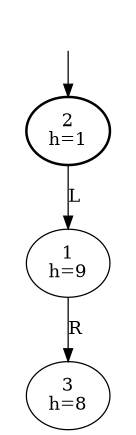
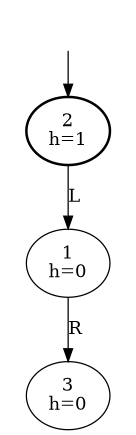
node "1 h=9": label "1 h=9" -> "1 h=0"
node "3 h=8": label "3 h=8" -> "3 h=0"
